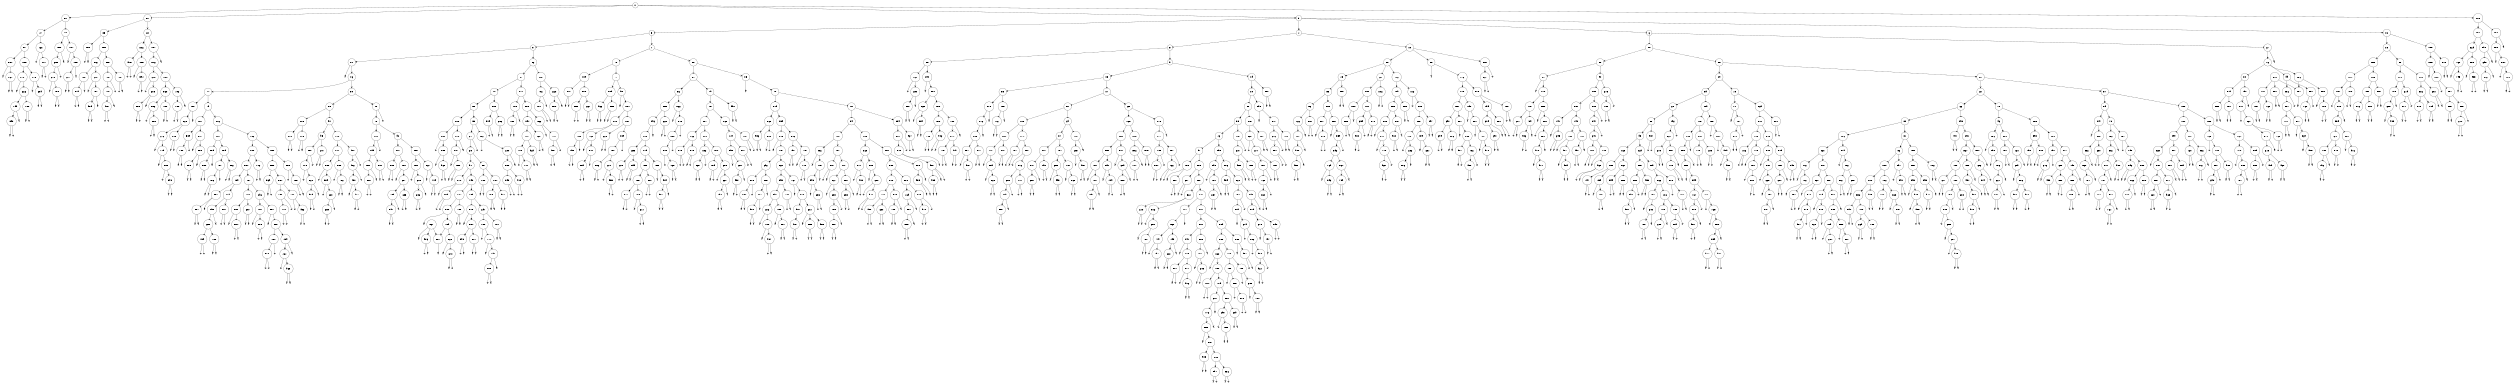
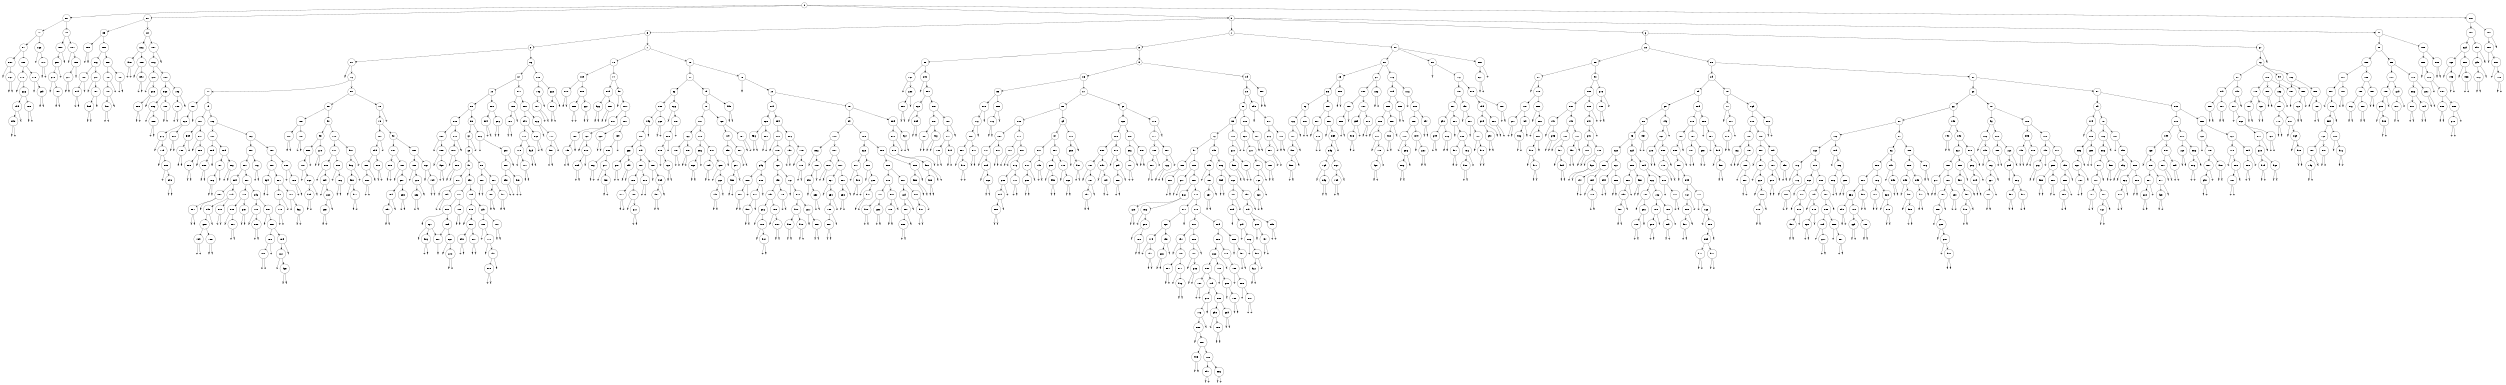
edge "624" -> "928": now "901" -> "928"
edge "278" -> "415": now "262" -> "415"
